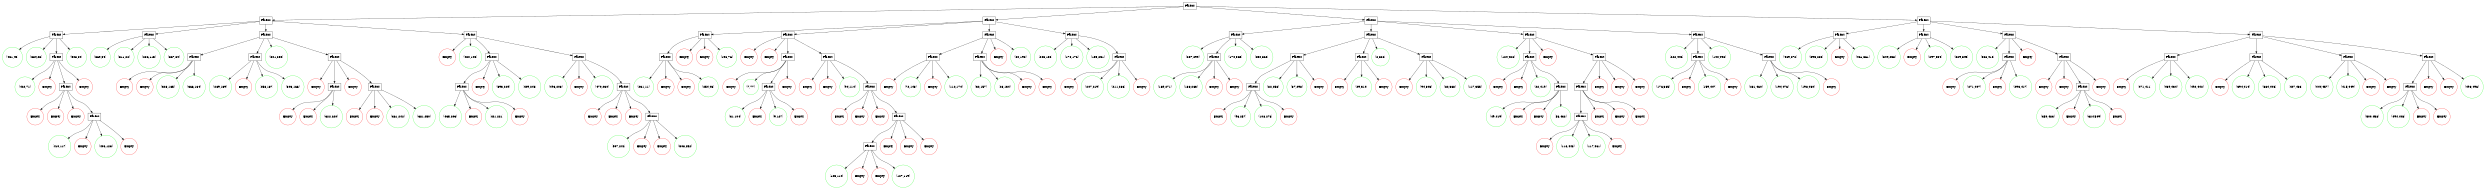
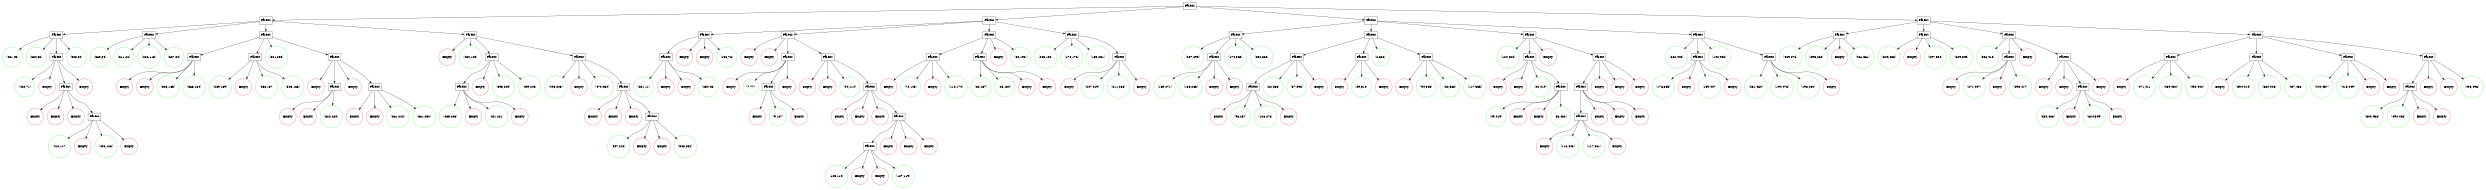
node "(31,104)": removed
